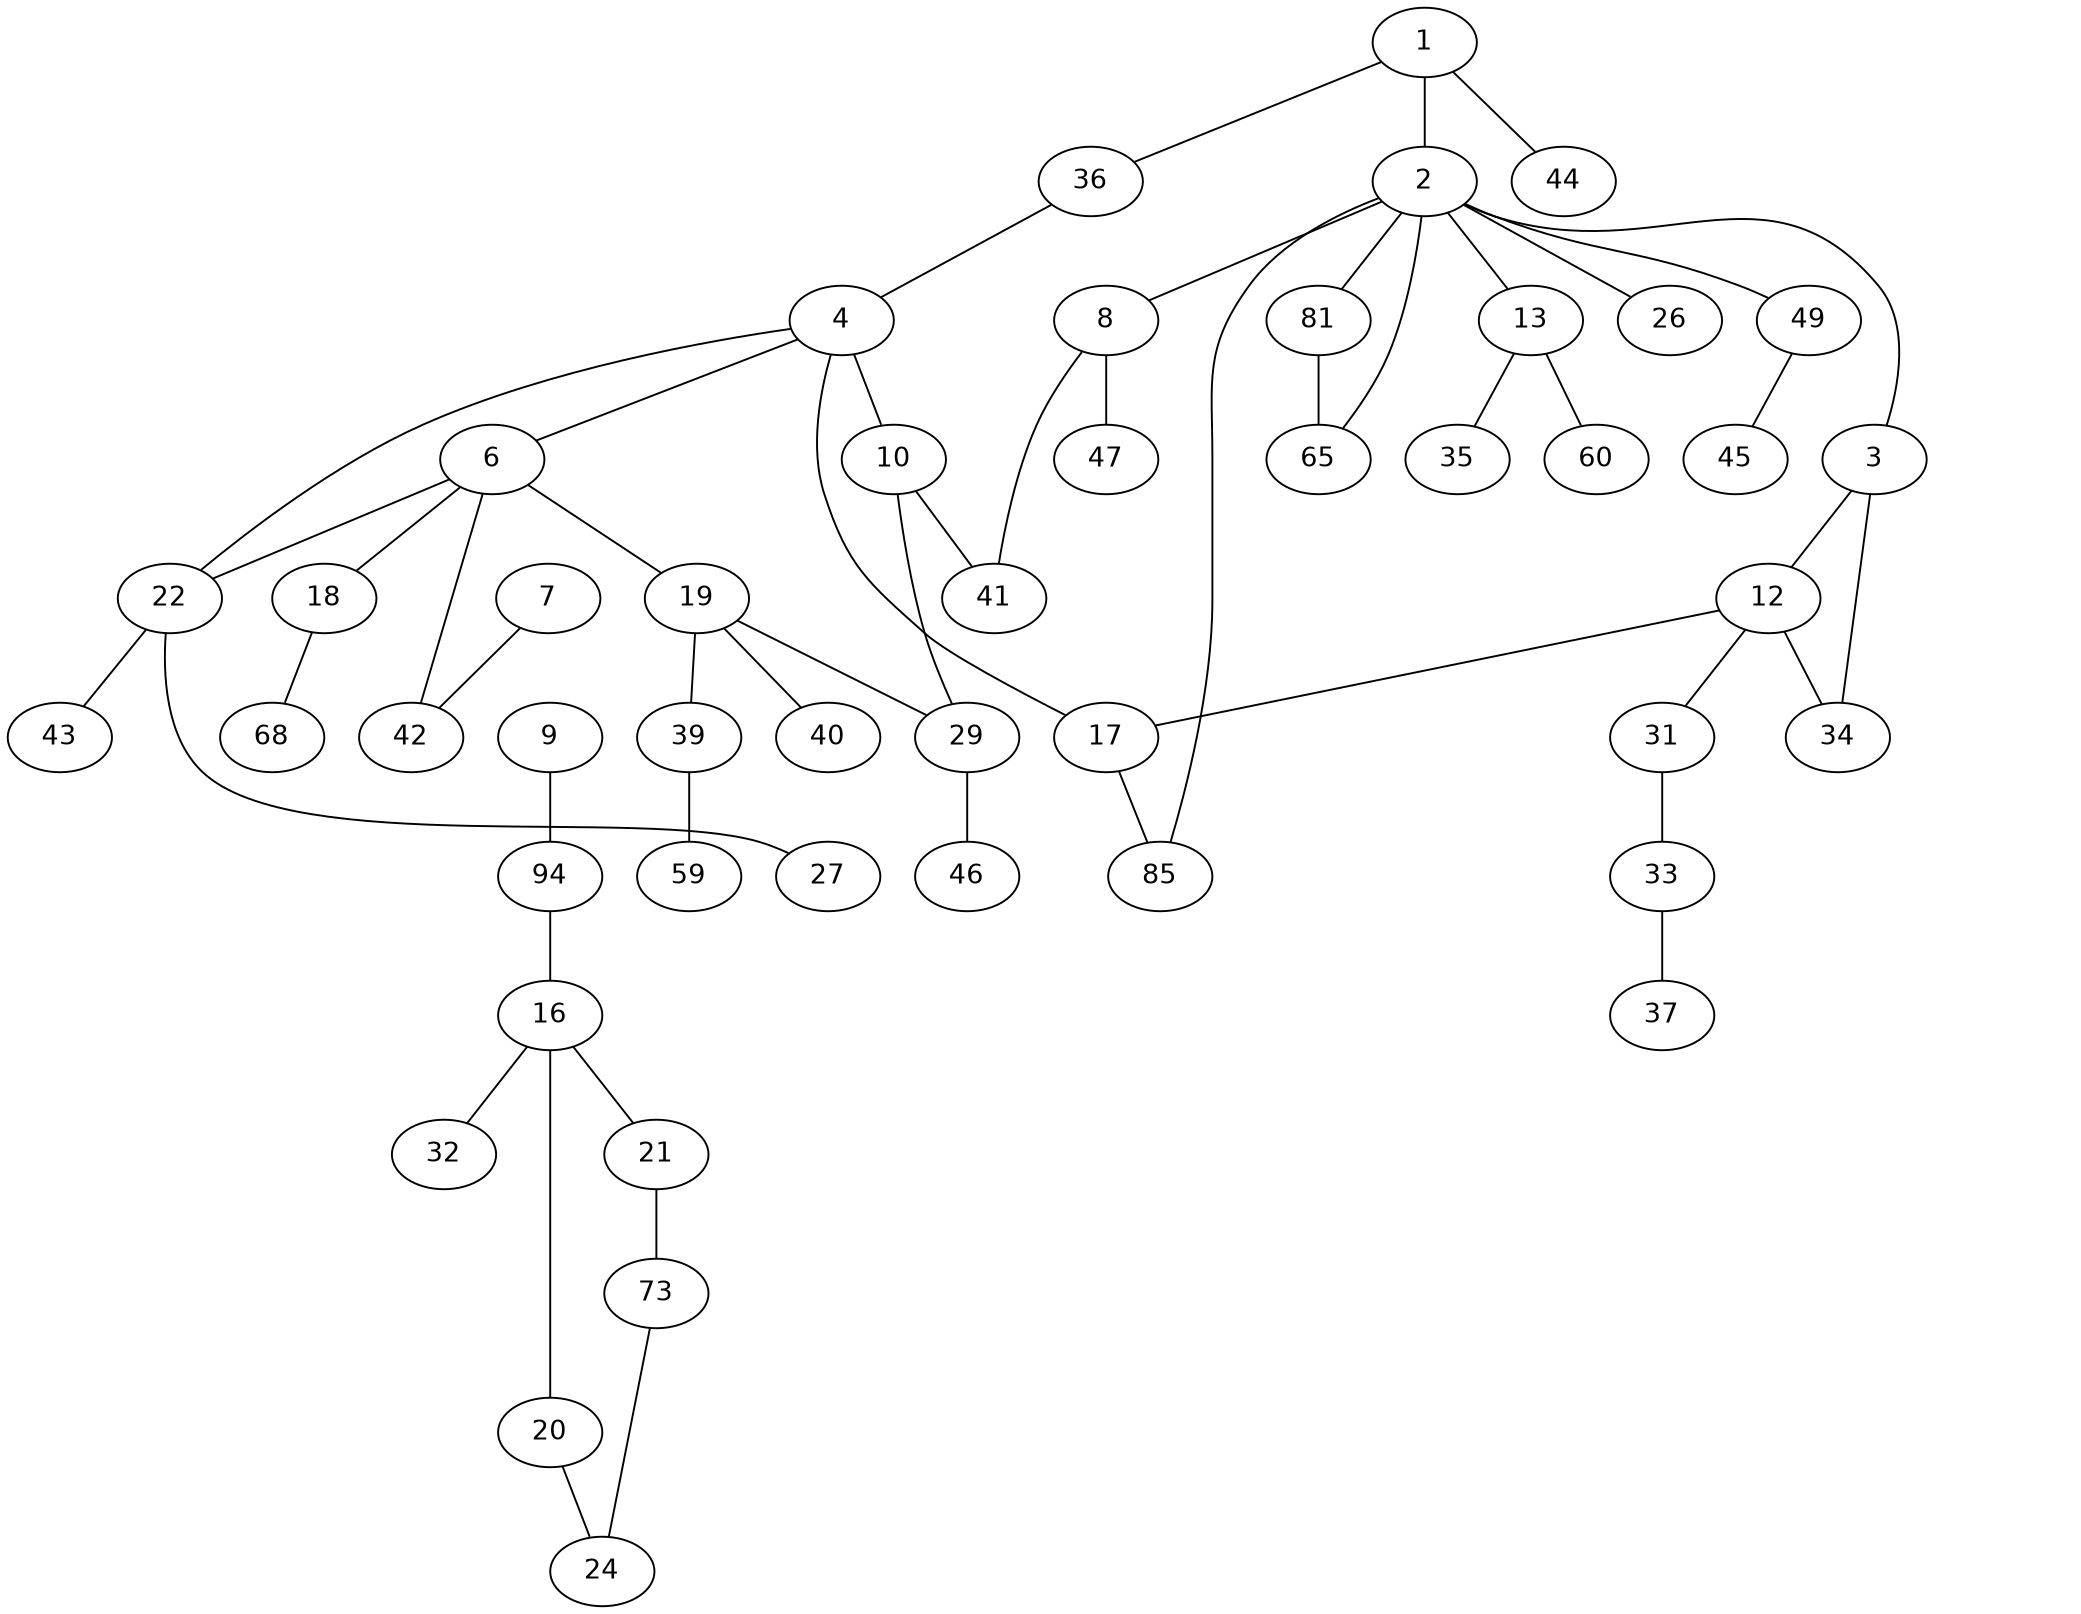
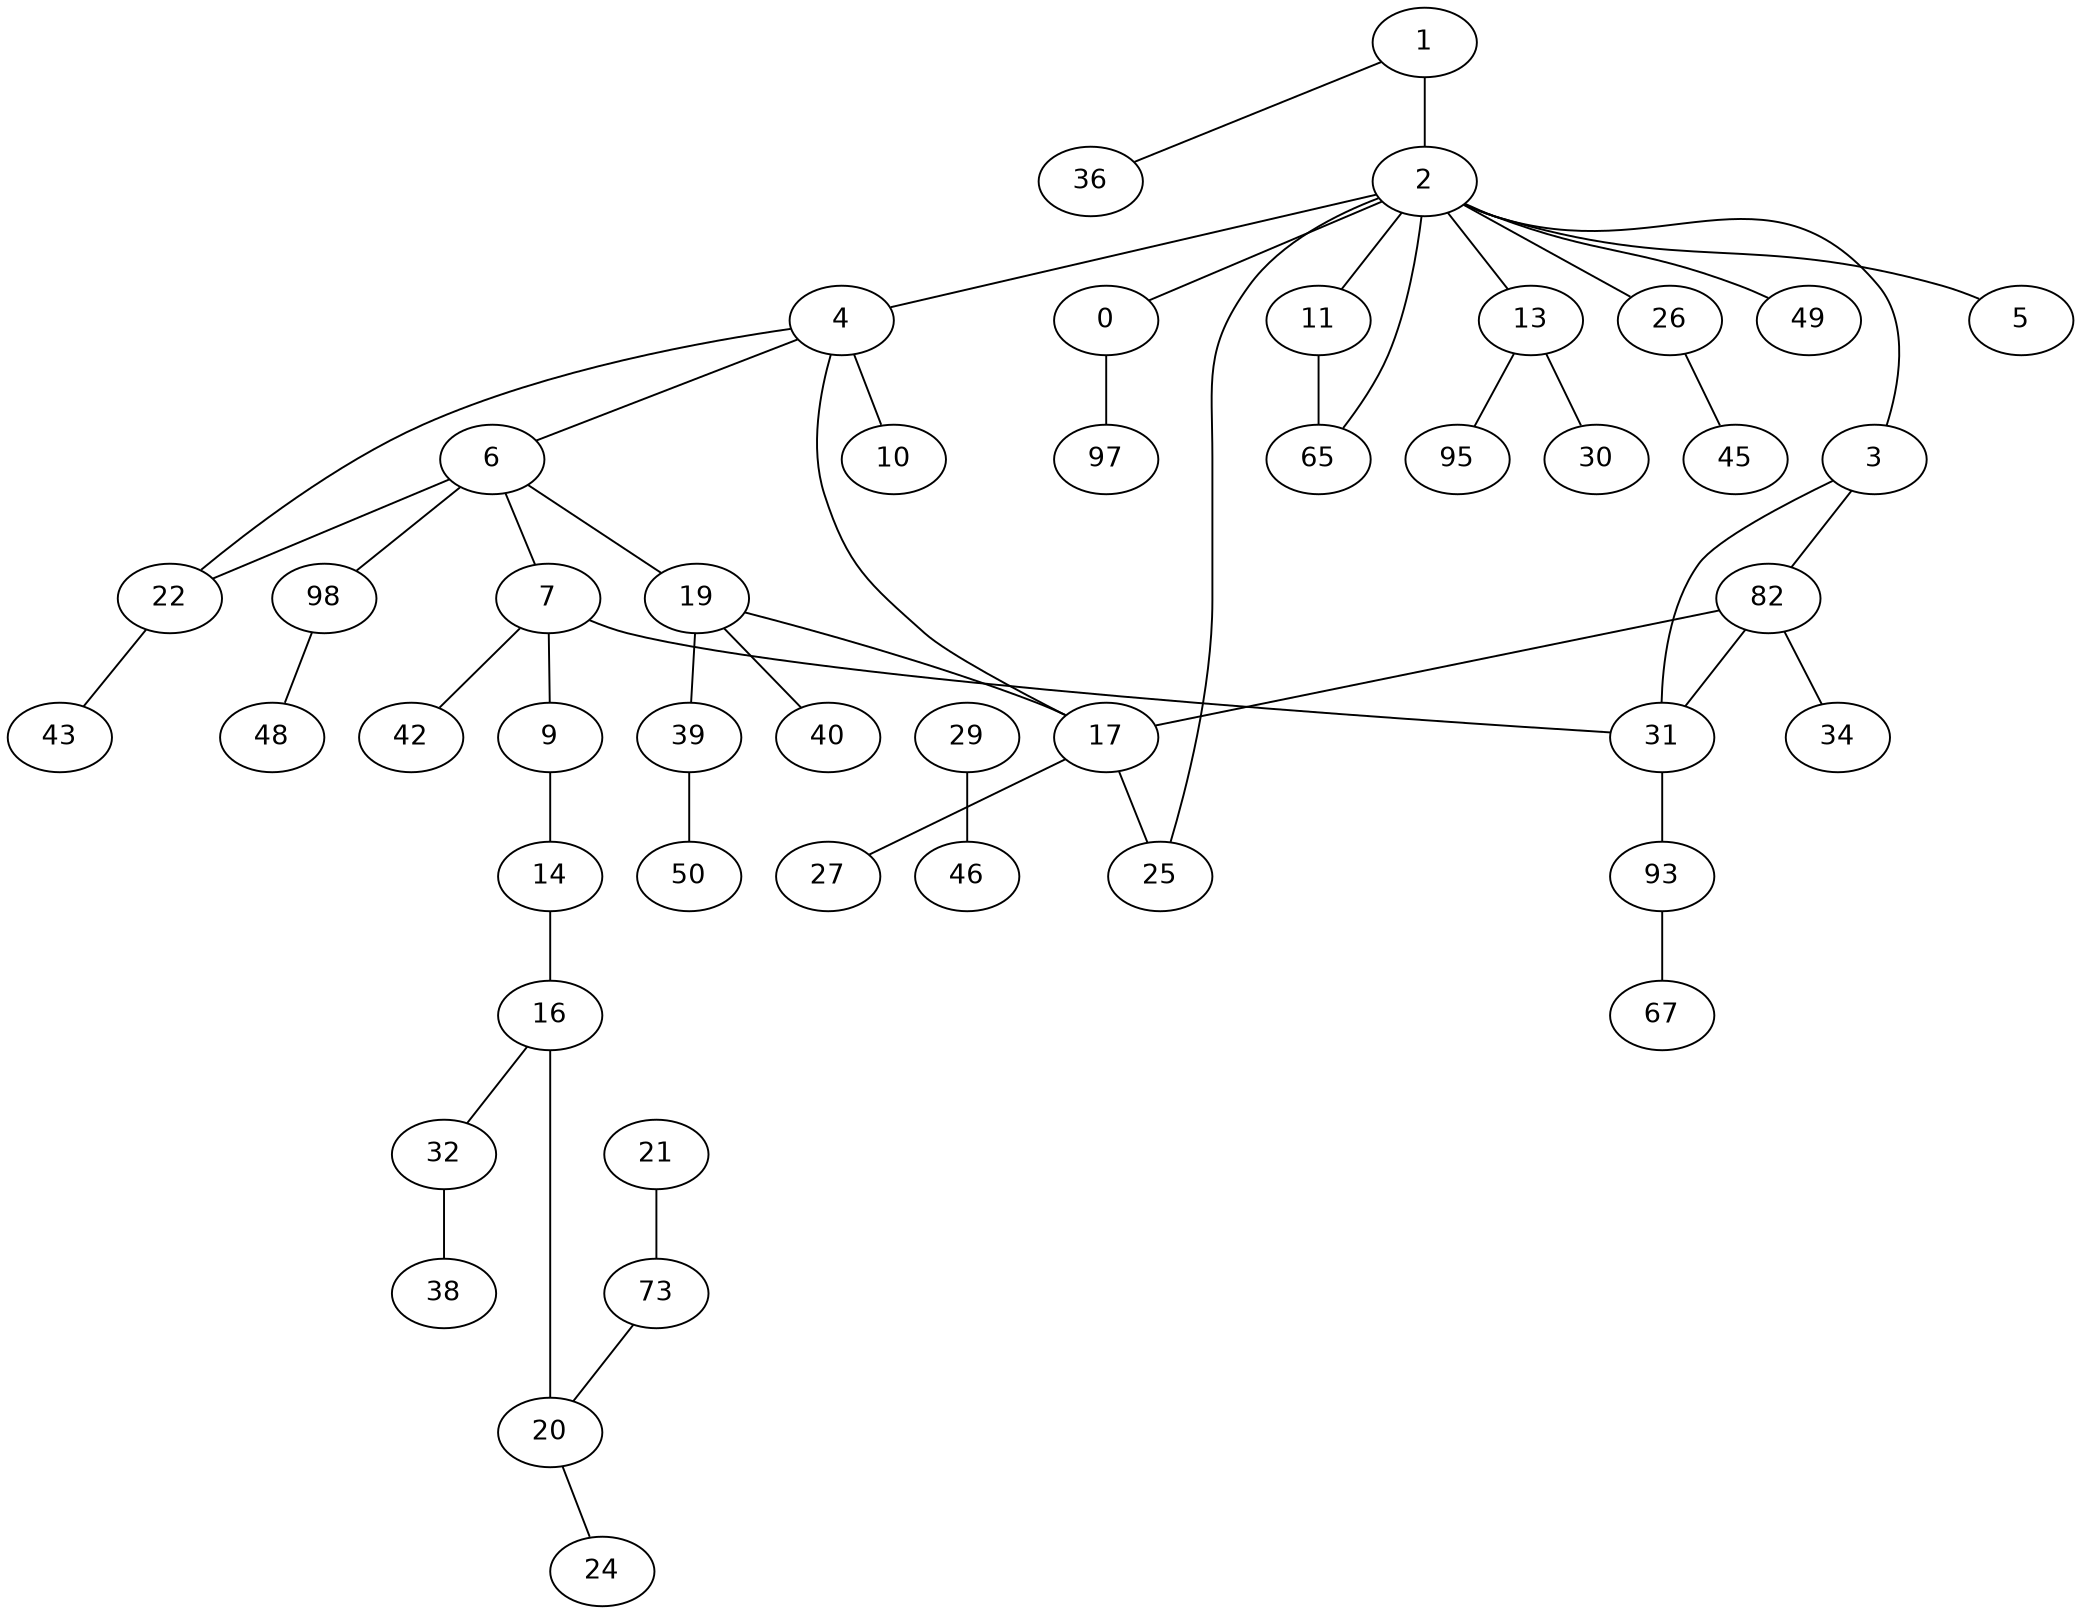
node "44": removed
edge "36" -- "4": now "2" -- "4"
node "8": label "8" -> "0"
node "81": label "81" -> "11"
node "5": added
edge "49" -- "45": now "26" -- "45"
node "47": label "47" -> "97"
node "35": label "35" -> "95"
node "60": label "60" -> "30"
node "18": label "18" -> "98"
edge "6" -- "42": now "6" -- "7"
node "41": removed
node "12": label "12" -> "82"
edge "3" -- "34": now "3" -- "31"
edge "10" -- "29": removed
edge "7" -- "9": added
edge "19" -- "29": now "19" -- "17"
edge "7" -- "31": added
node "68": label "68" -> "48"
edge "22" -- "27": now "17" -- "27"
node "94": label "94" -> "14"
node "59": label "59" -> "50"
node "85": label "85" -> "25"
node "33": label "33" -> "93"
node "37": label "37" -> "67"
edge "16" -- "21": removed
node "38": added
edge "73" -- "24": now "73" -- "20"
